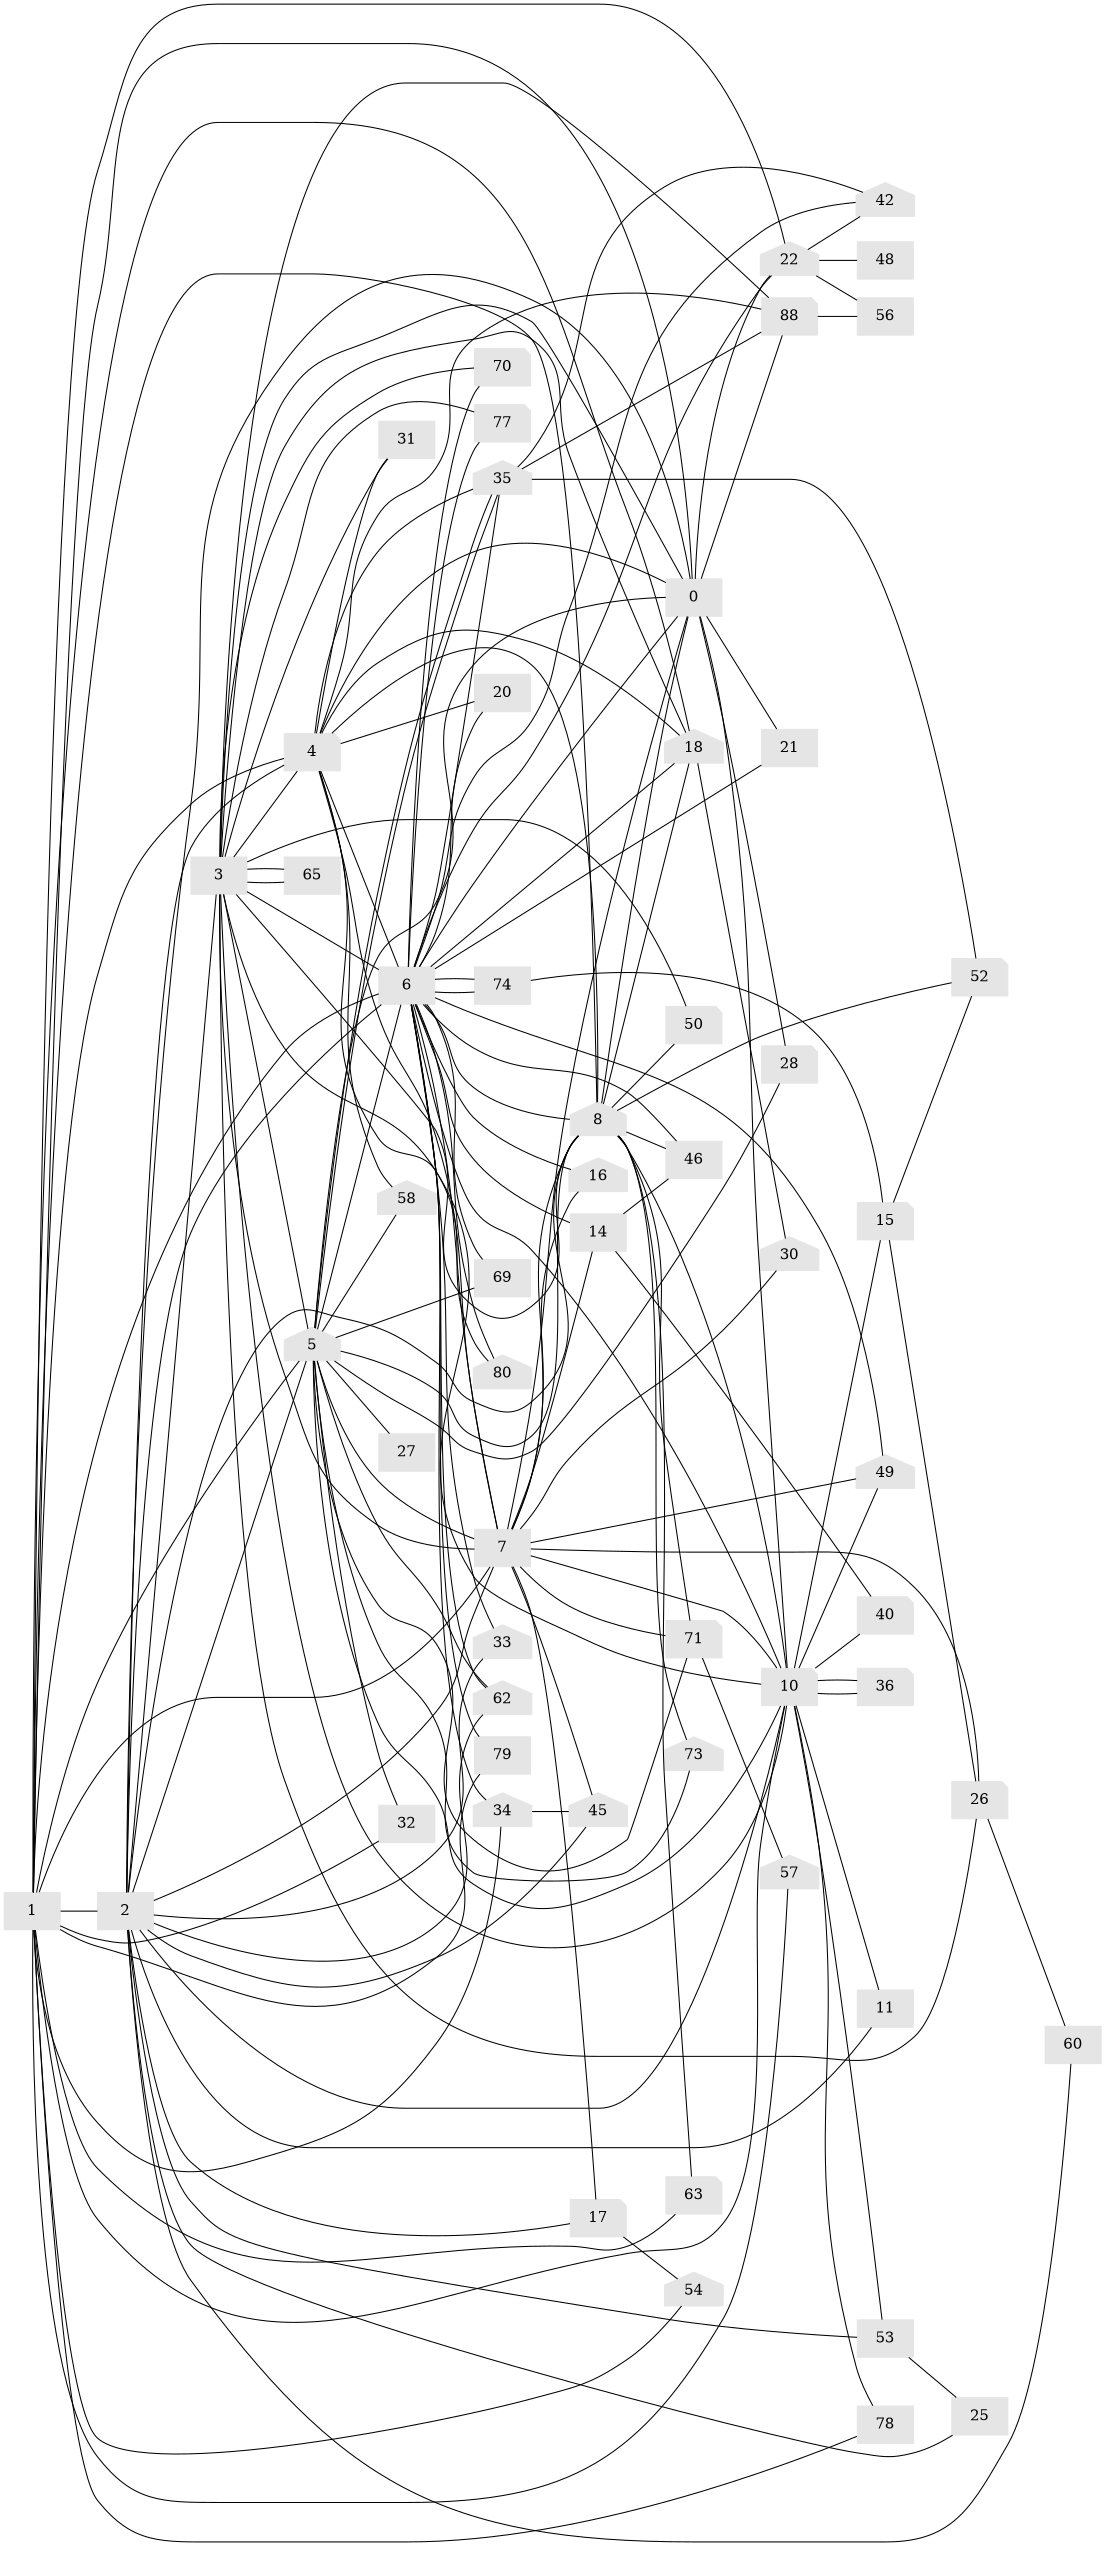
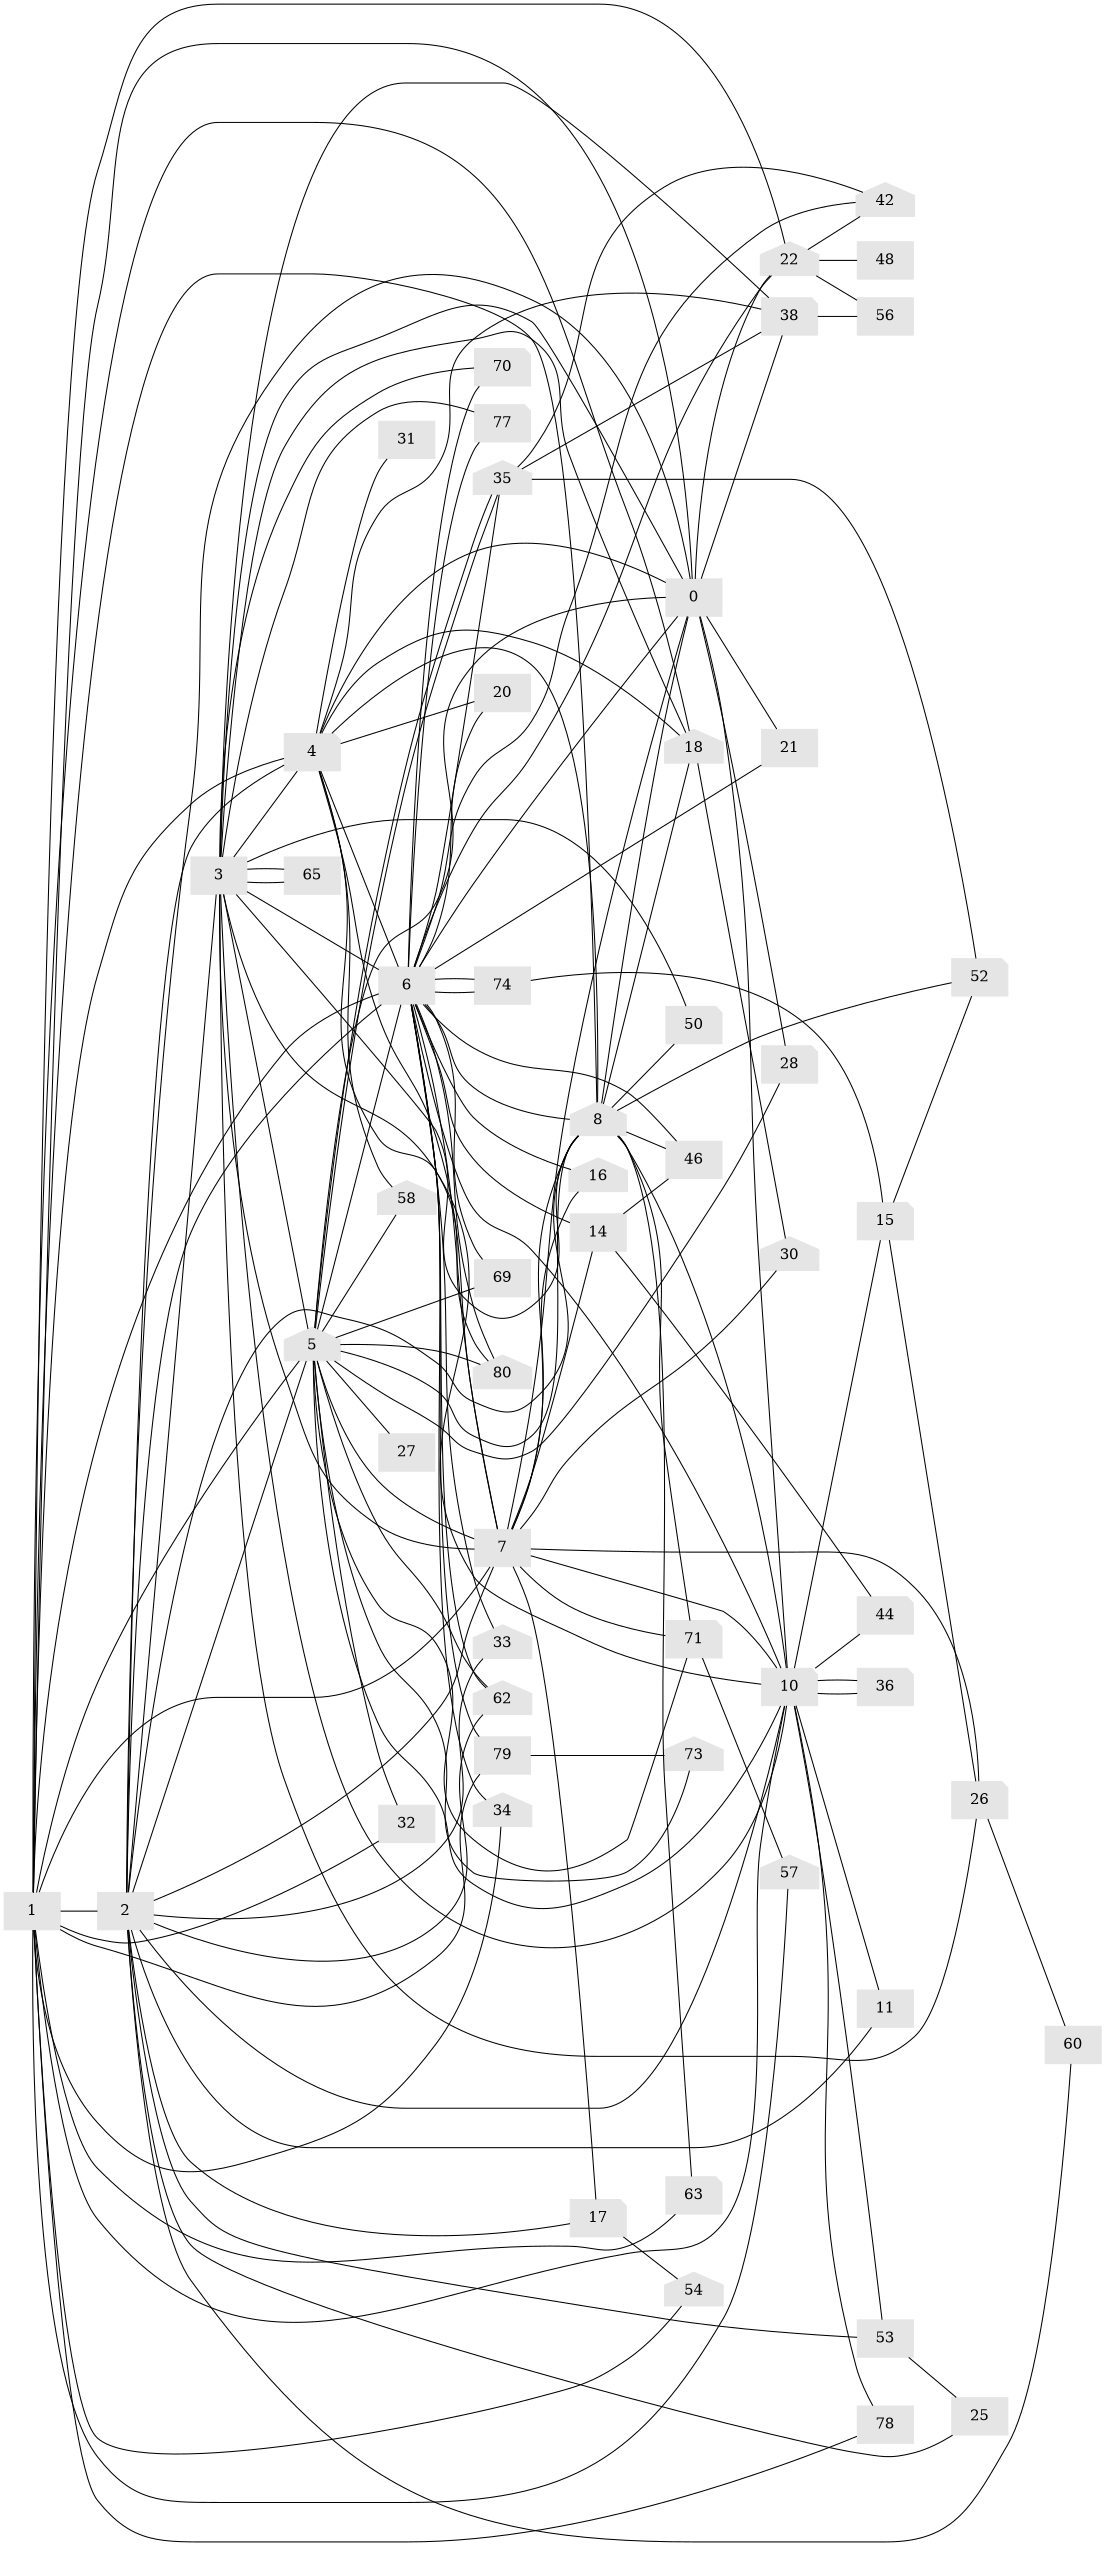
node "88": label "88" -> "38"
edge "35" -- "4": removed
edge "31" -- "3": removed
edge "18" -- "6": removed
edge "5" -- "80": added
edge "8" -- "73": now "79" -- "73"
node "49": removed
node "40": label "40" -> "44"
node "45": removed
